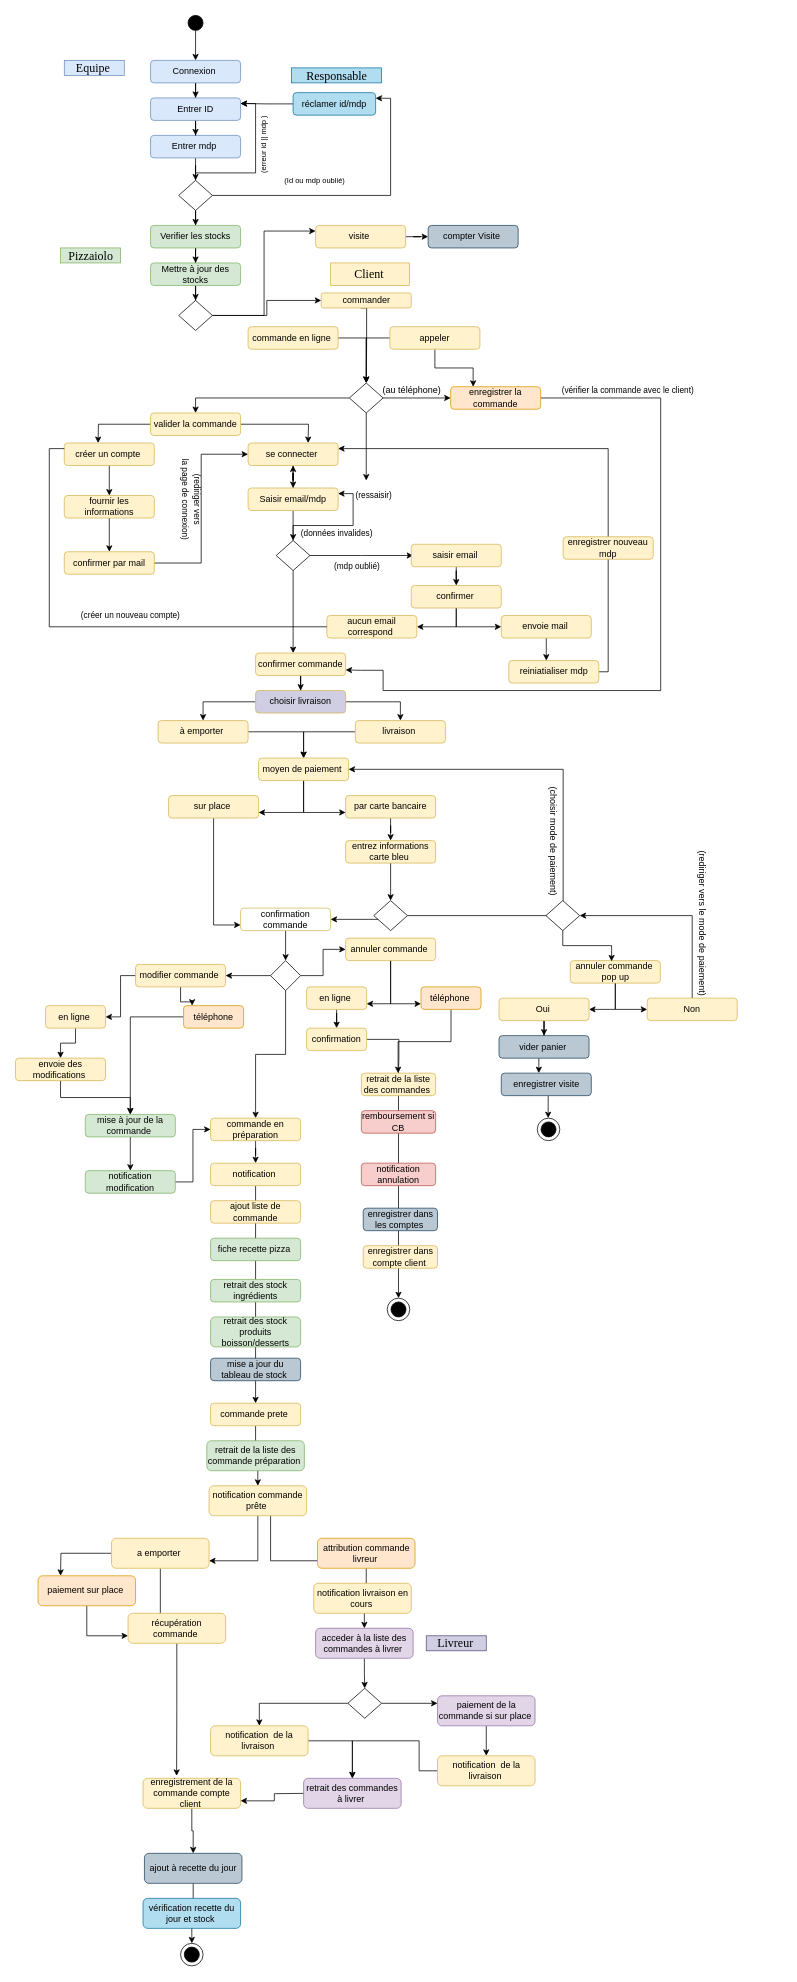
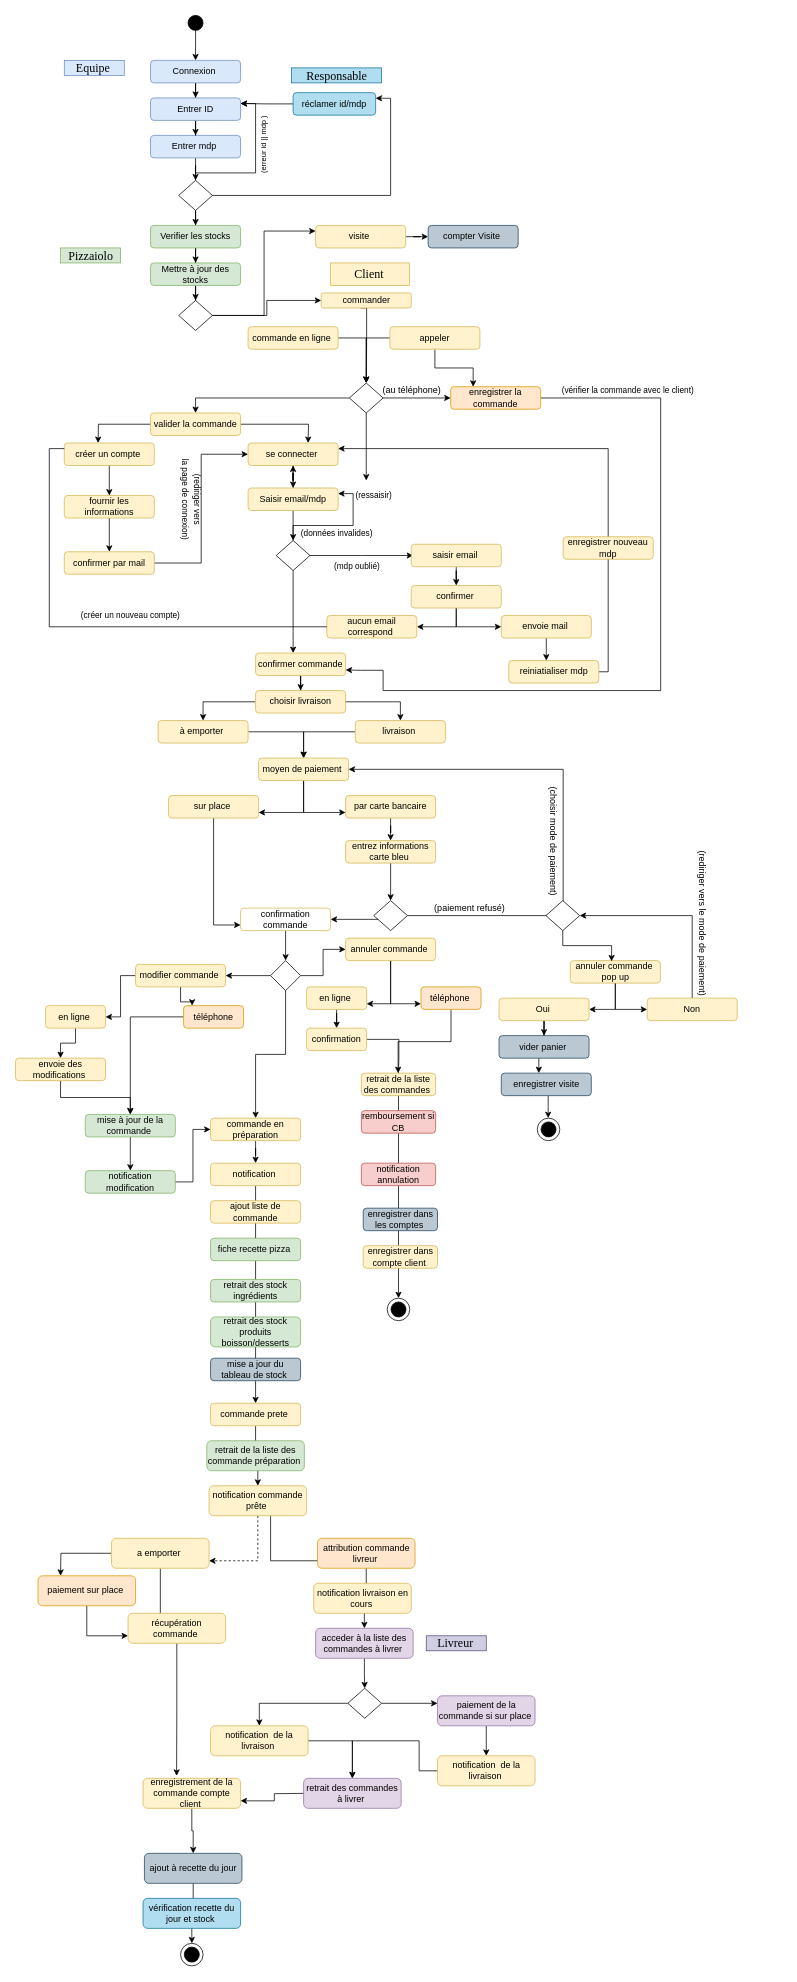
node "(Id ou mdp oublié)": removed
node "choisir livraison": fillcolor #d0cee2 -> #fff2cc
node "(paiement refusé)": added
edge "notification commande prête" -> "a emporter": style solid -> dashed
